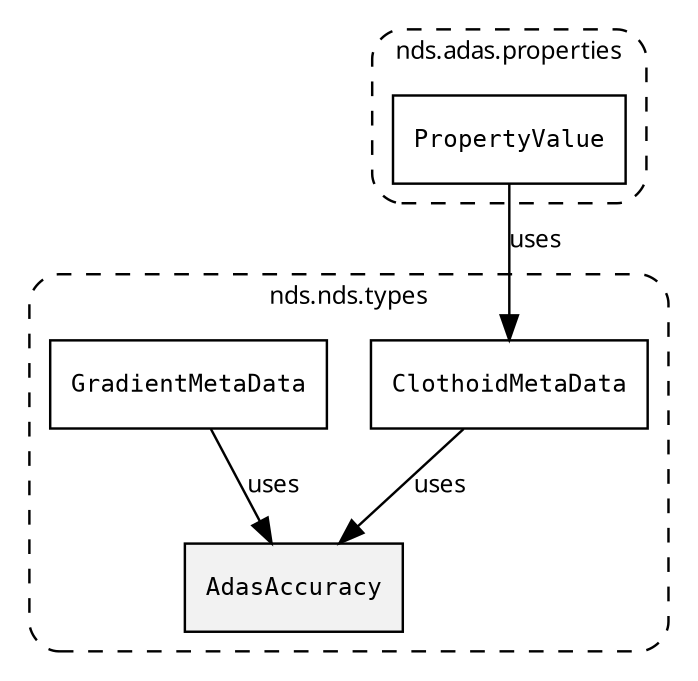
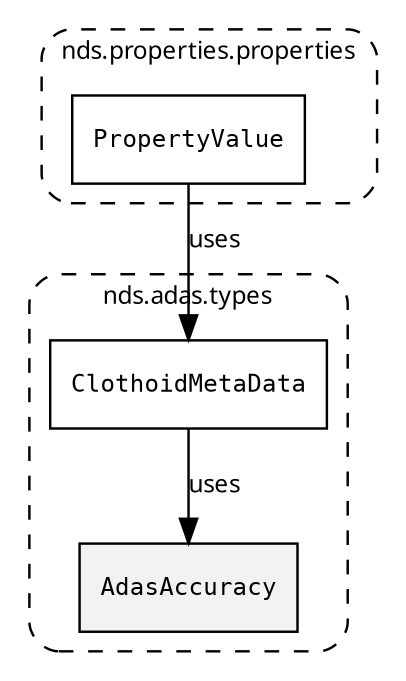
cluster "nds.adas.properties": label "nds.adas.properties" -> "nds.properties.properties"
cluster "nds.nds.types": label "nds.nds.types" -> "nds.adas.types"
node "GradientMetaData": removed
